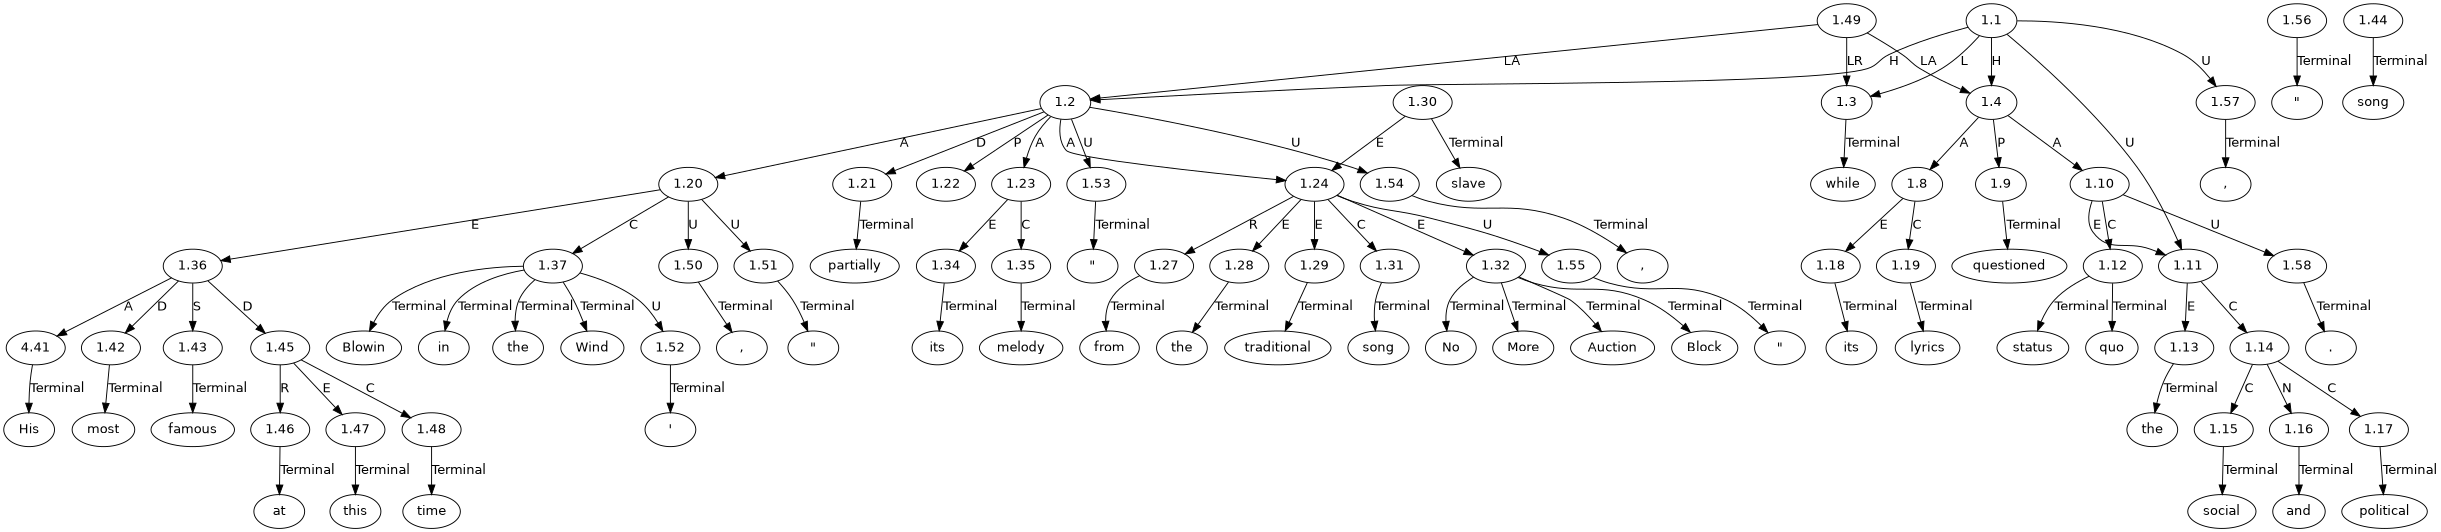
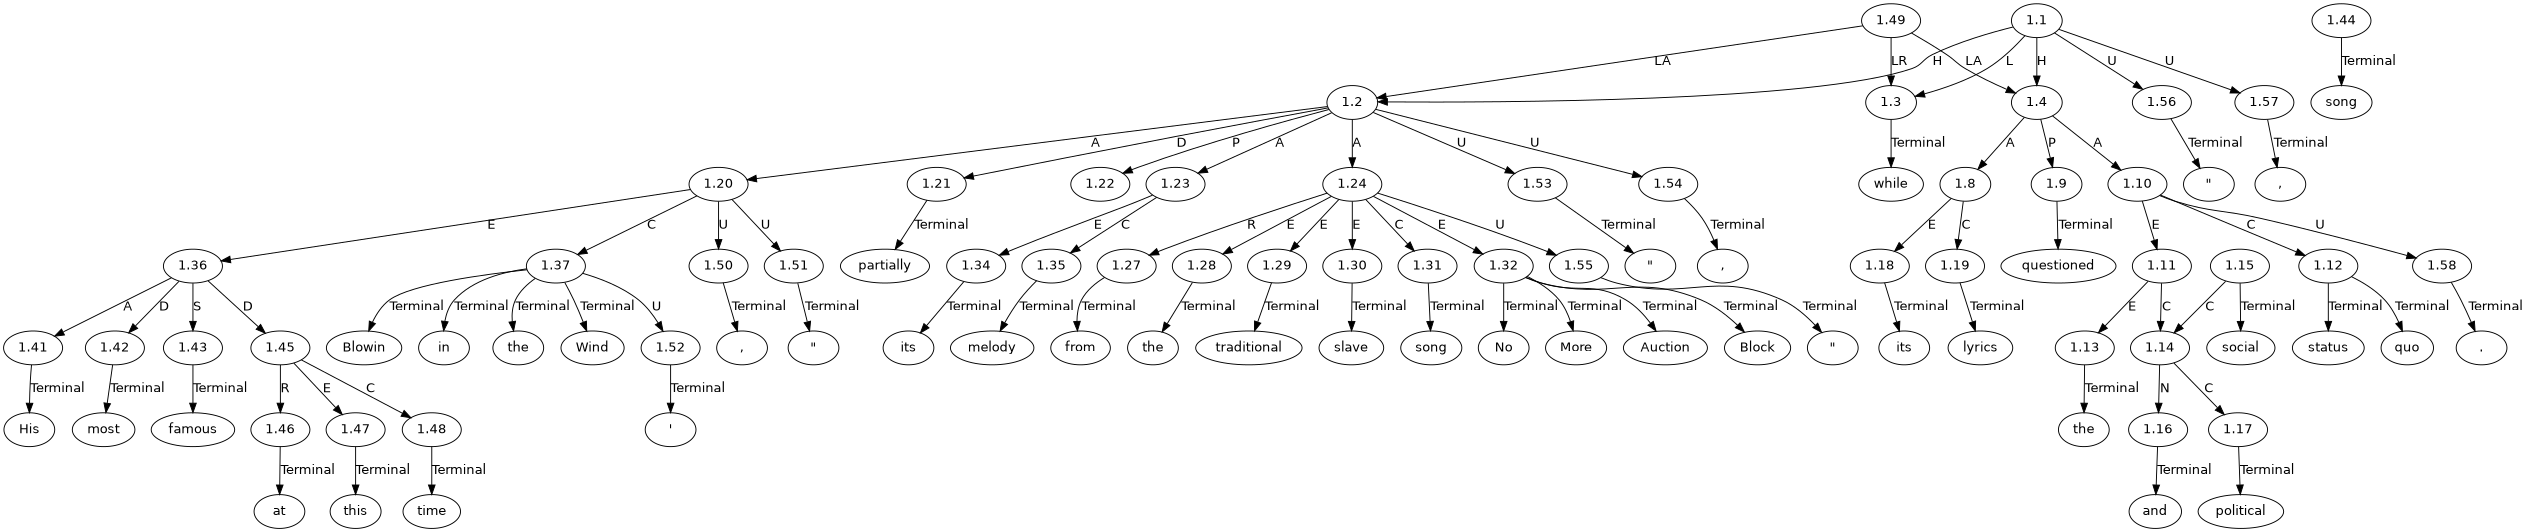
edge "1.1" -> "1.11": now "1.1" -> "1.56"
edge "1.30" -> "1.24": reversed
node "4.41": label "4.41" -> "1.41"
edge "1.14" -> "1.15": reversed
